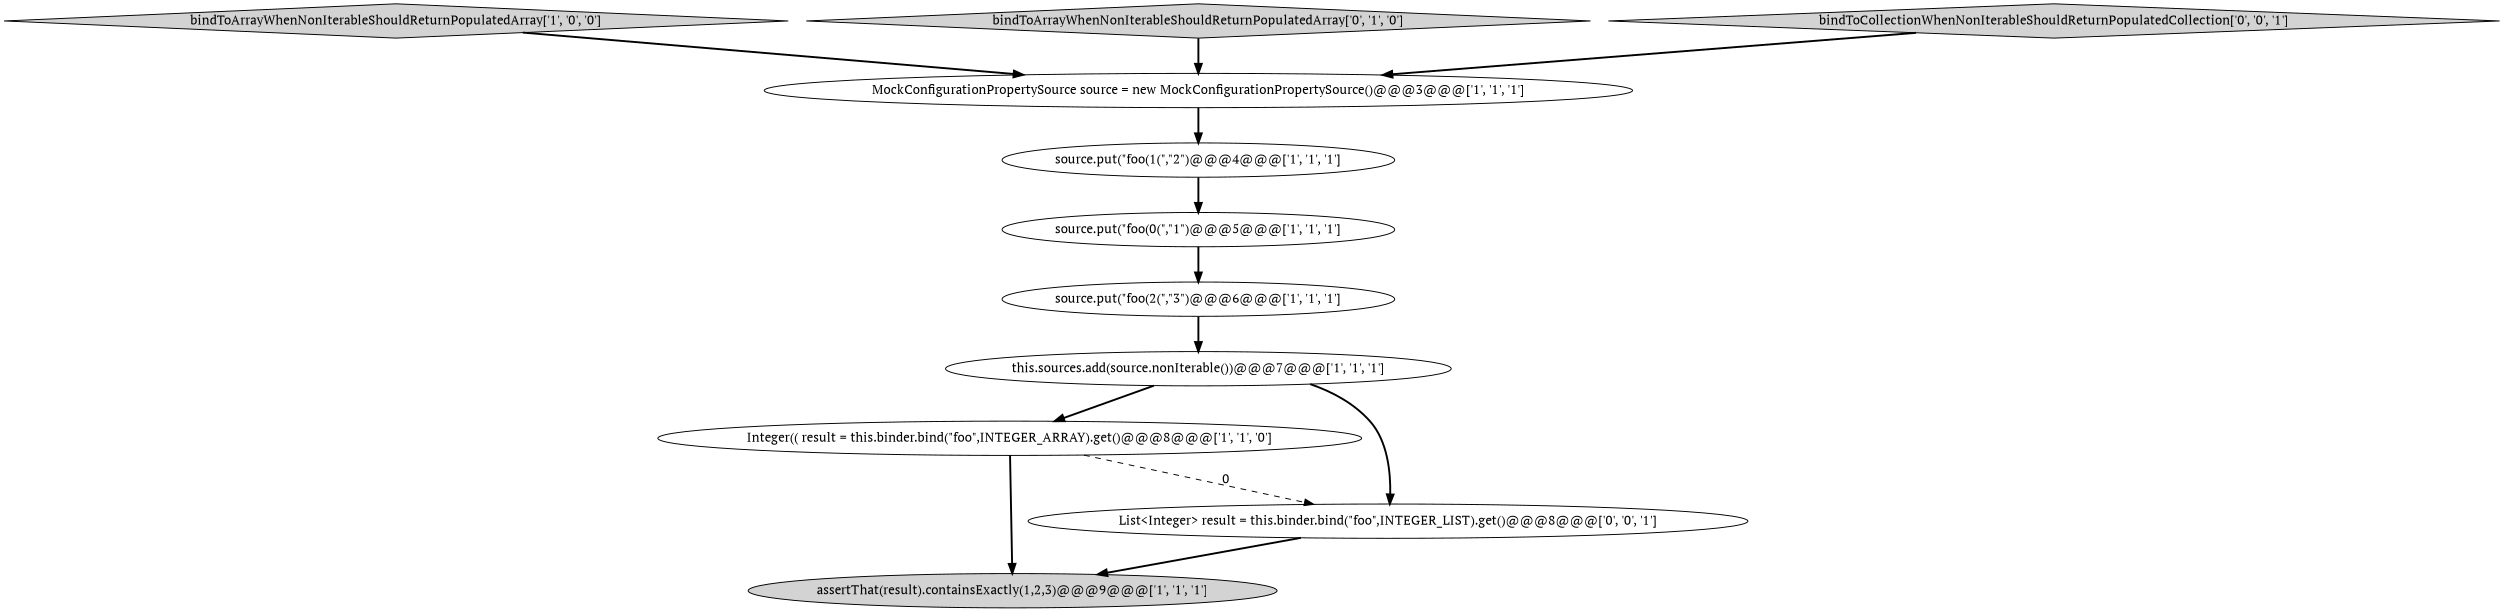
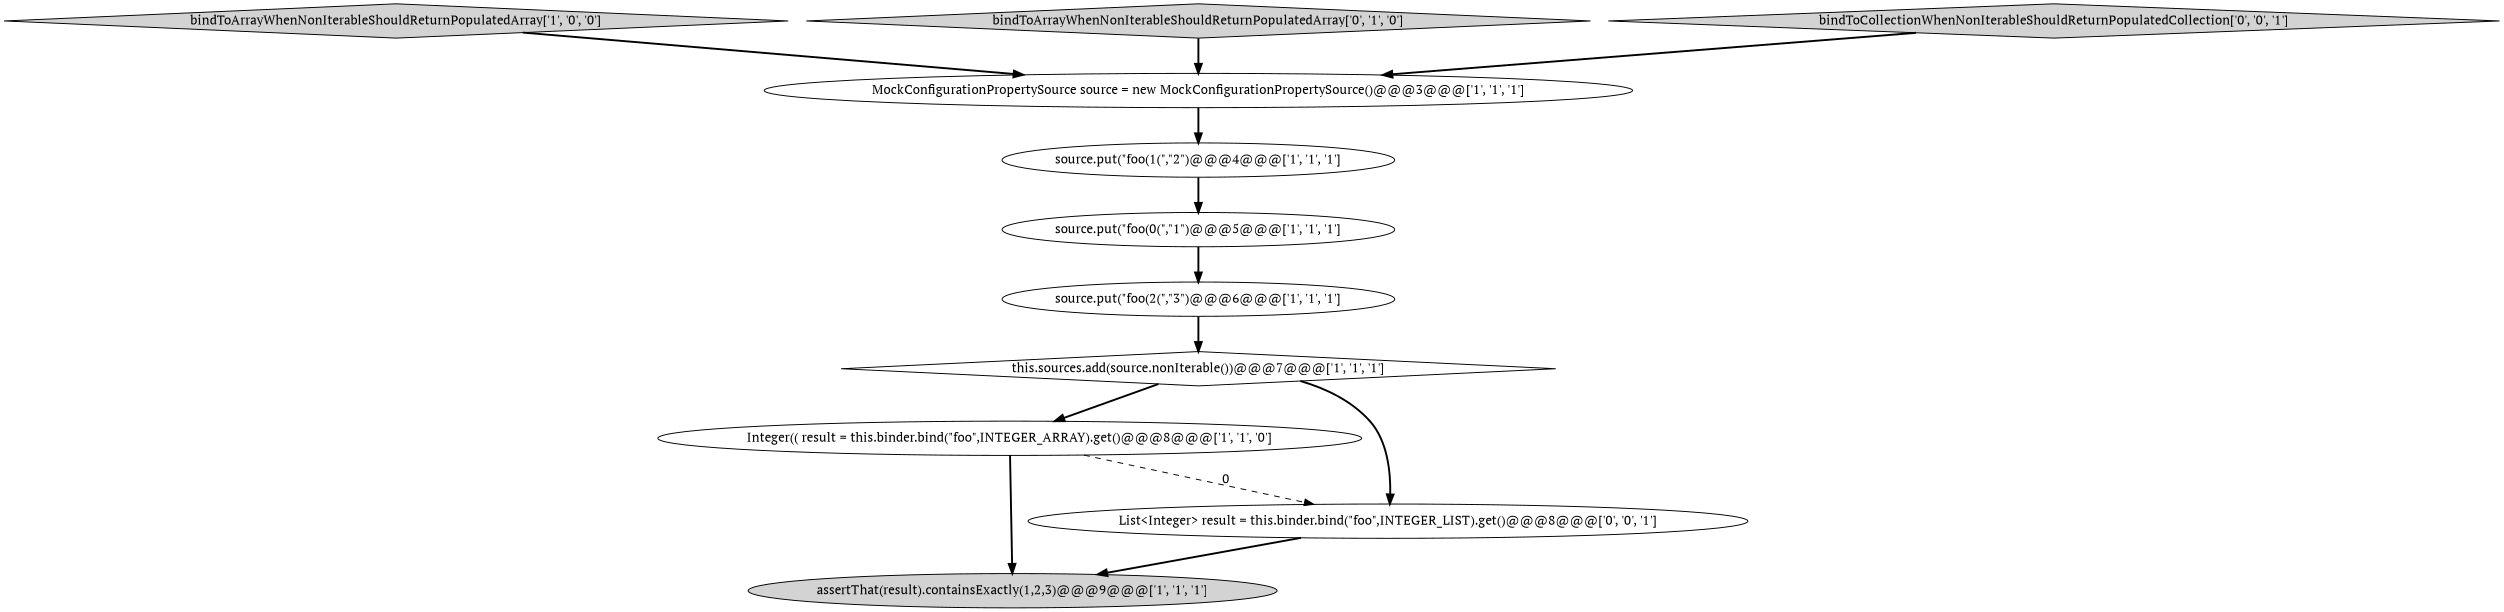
node "this.sources.add(source.nonIterable())@@@7@@@['1', '1', '1']": shape ellipse -> diamond
